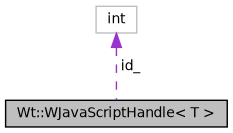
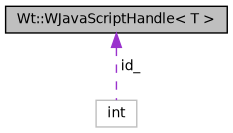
edge "Wt::WJavaScriptHandle< T >" -> "int": reversed
